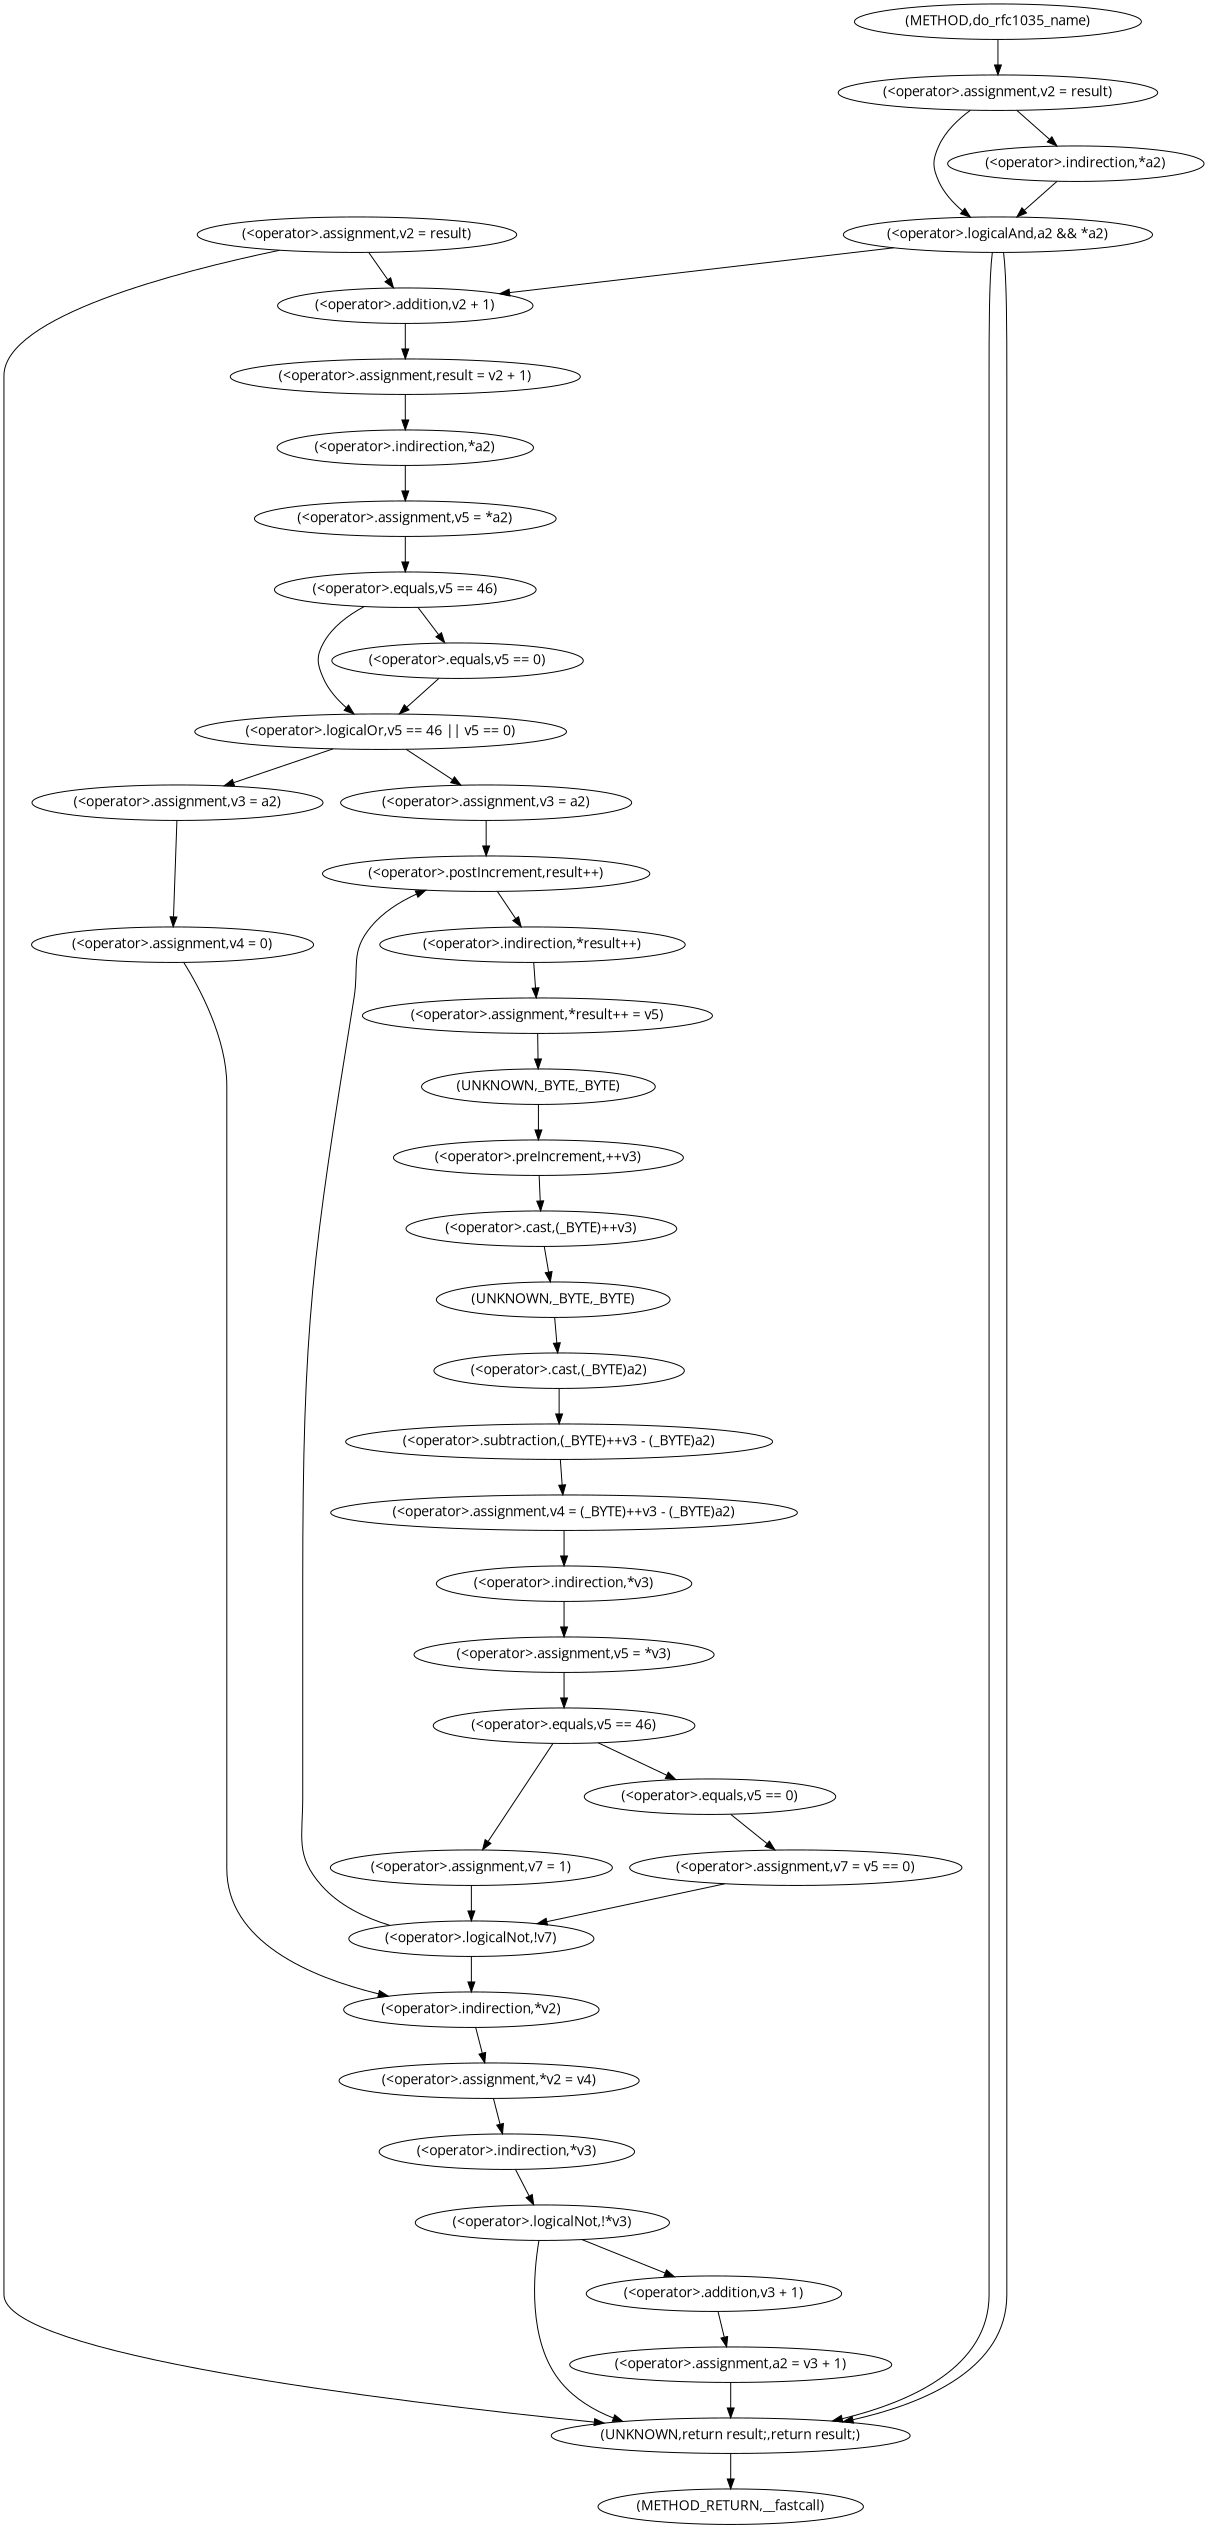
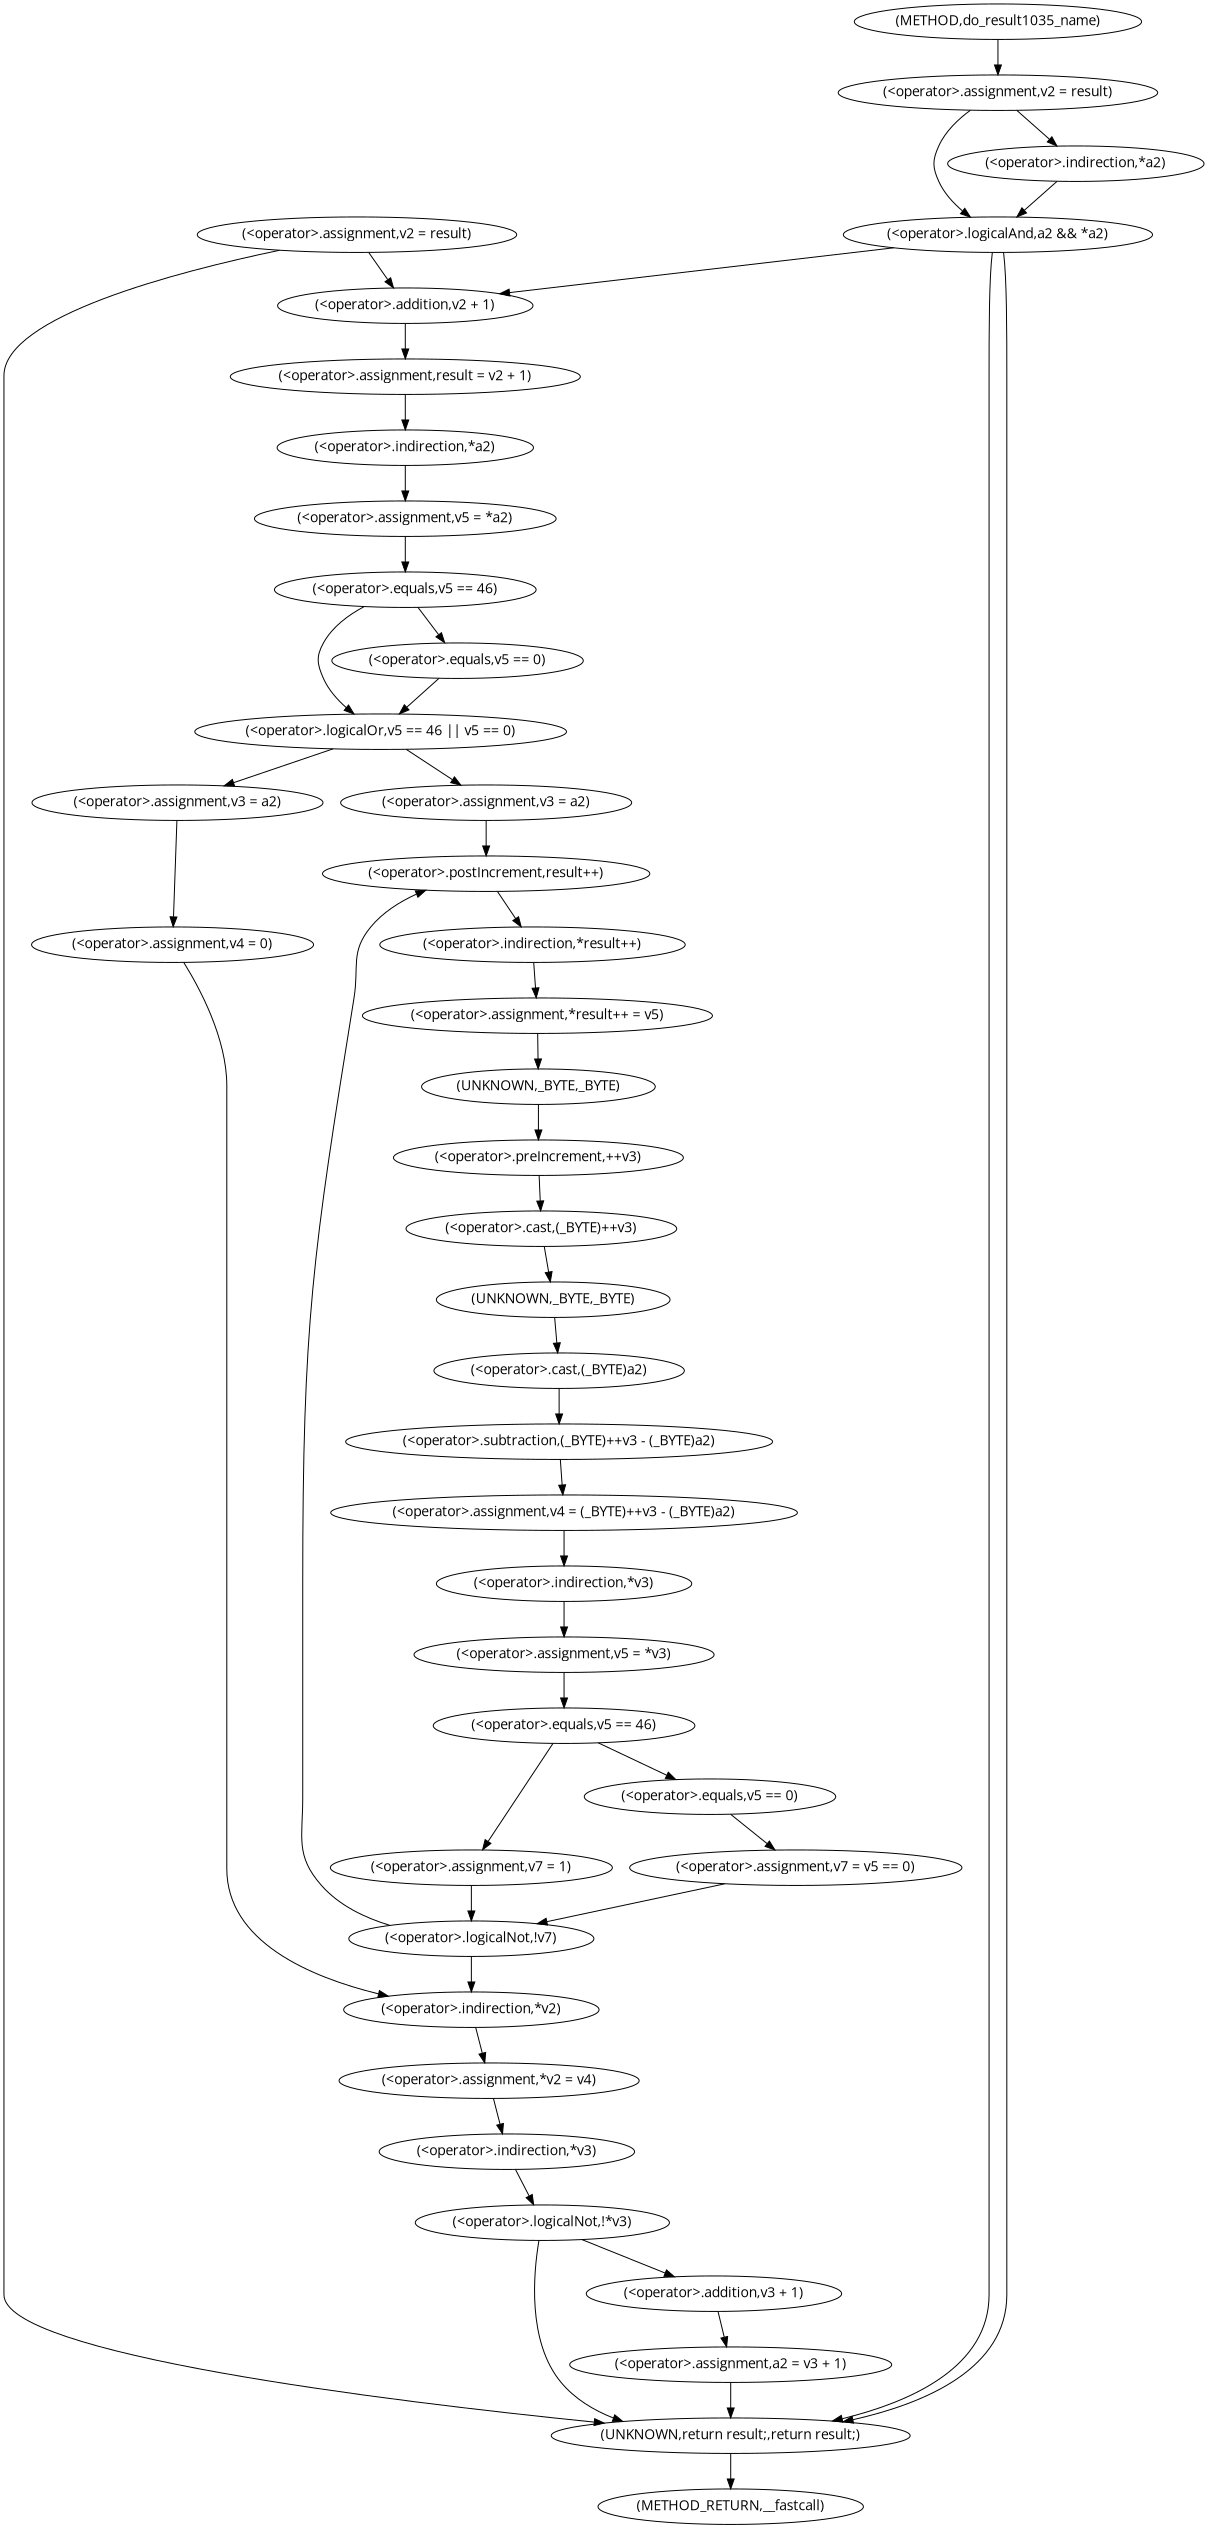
node "(METHOD,do_rfc1035_name)": label "(METHOD,do_rfc1035_name)" -> "(METHOD,do_result1035_name)"
